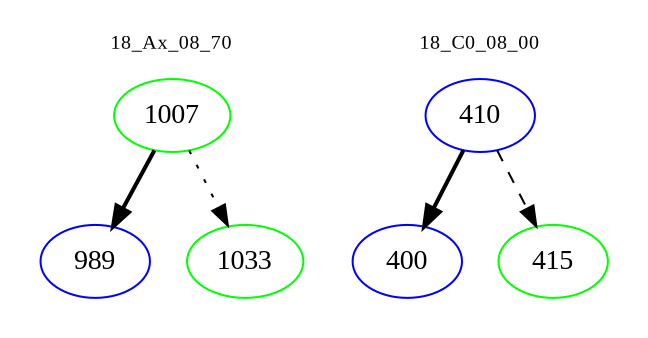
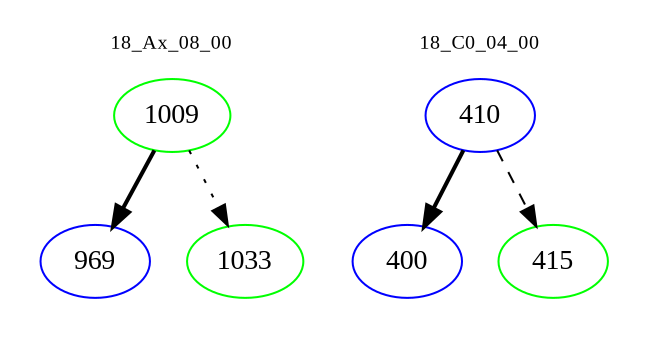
cluster "18_Ax_08_70": label "18_Ax_08_70" -> "18_Ax_08_00"
cluster "18_C0_08_00": label "18_C0_08_00" -> "18_C0_04_00"
node "1007": label "1007" -> "1009"
node "989": label "989" -> "969"
